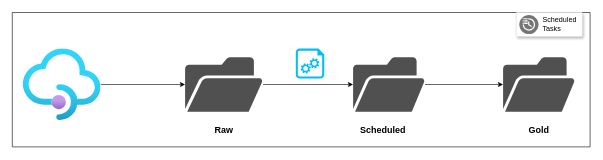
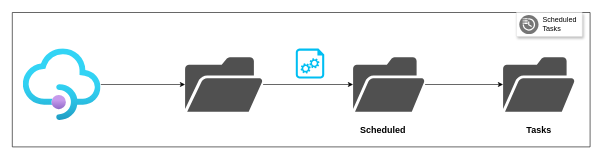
node "Raw": removed
node "Gold": label "Gold" -> "Tasks"
